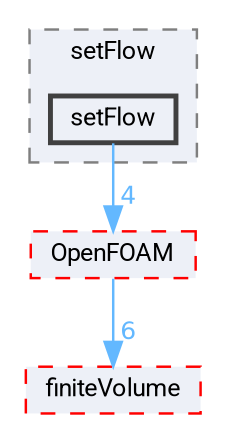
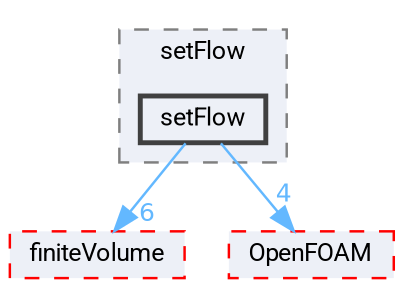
edge "OpenFOAM" -> "finiteVolume": now "setFlow" -> "finiteVolume"
